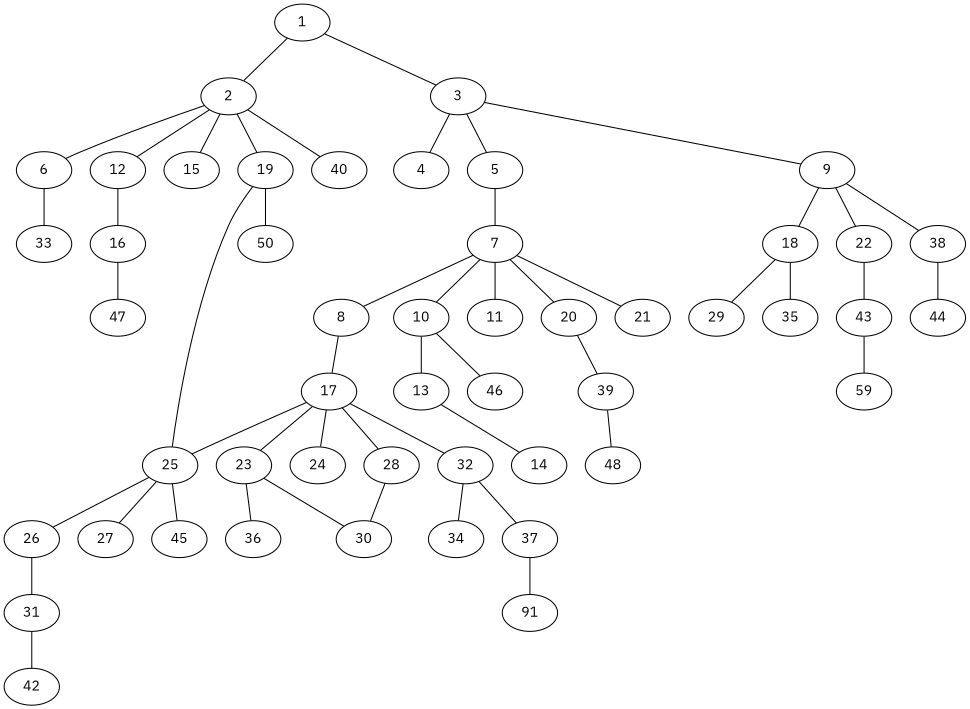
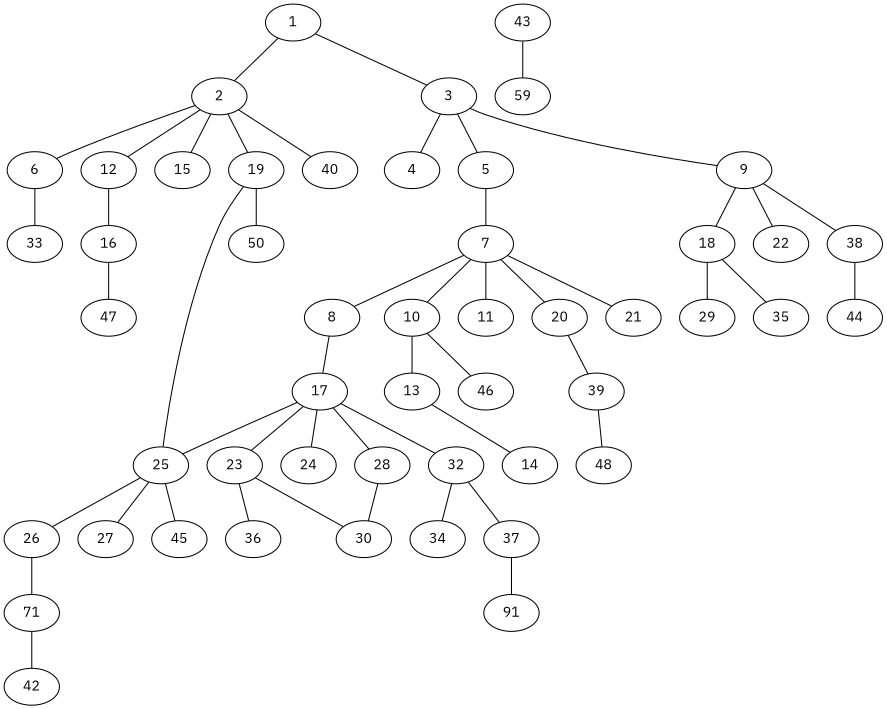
edge "22" -- "43": removed
node "31": label "31" -> "71"
